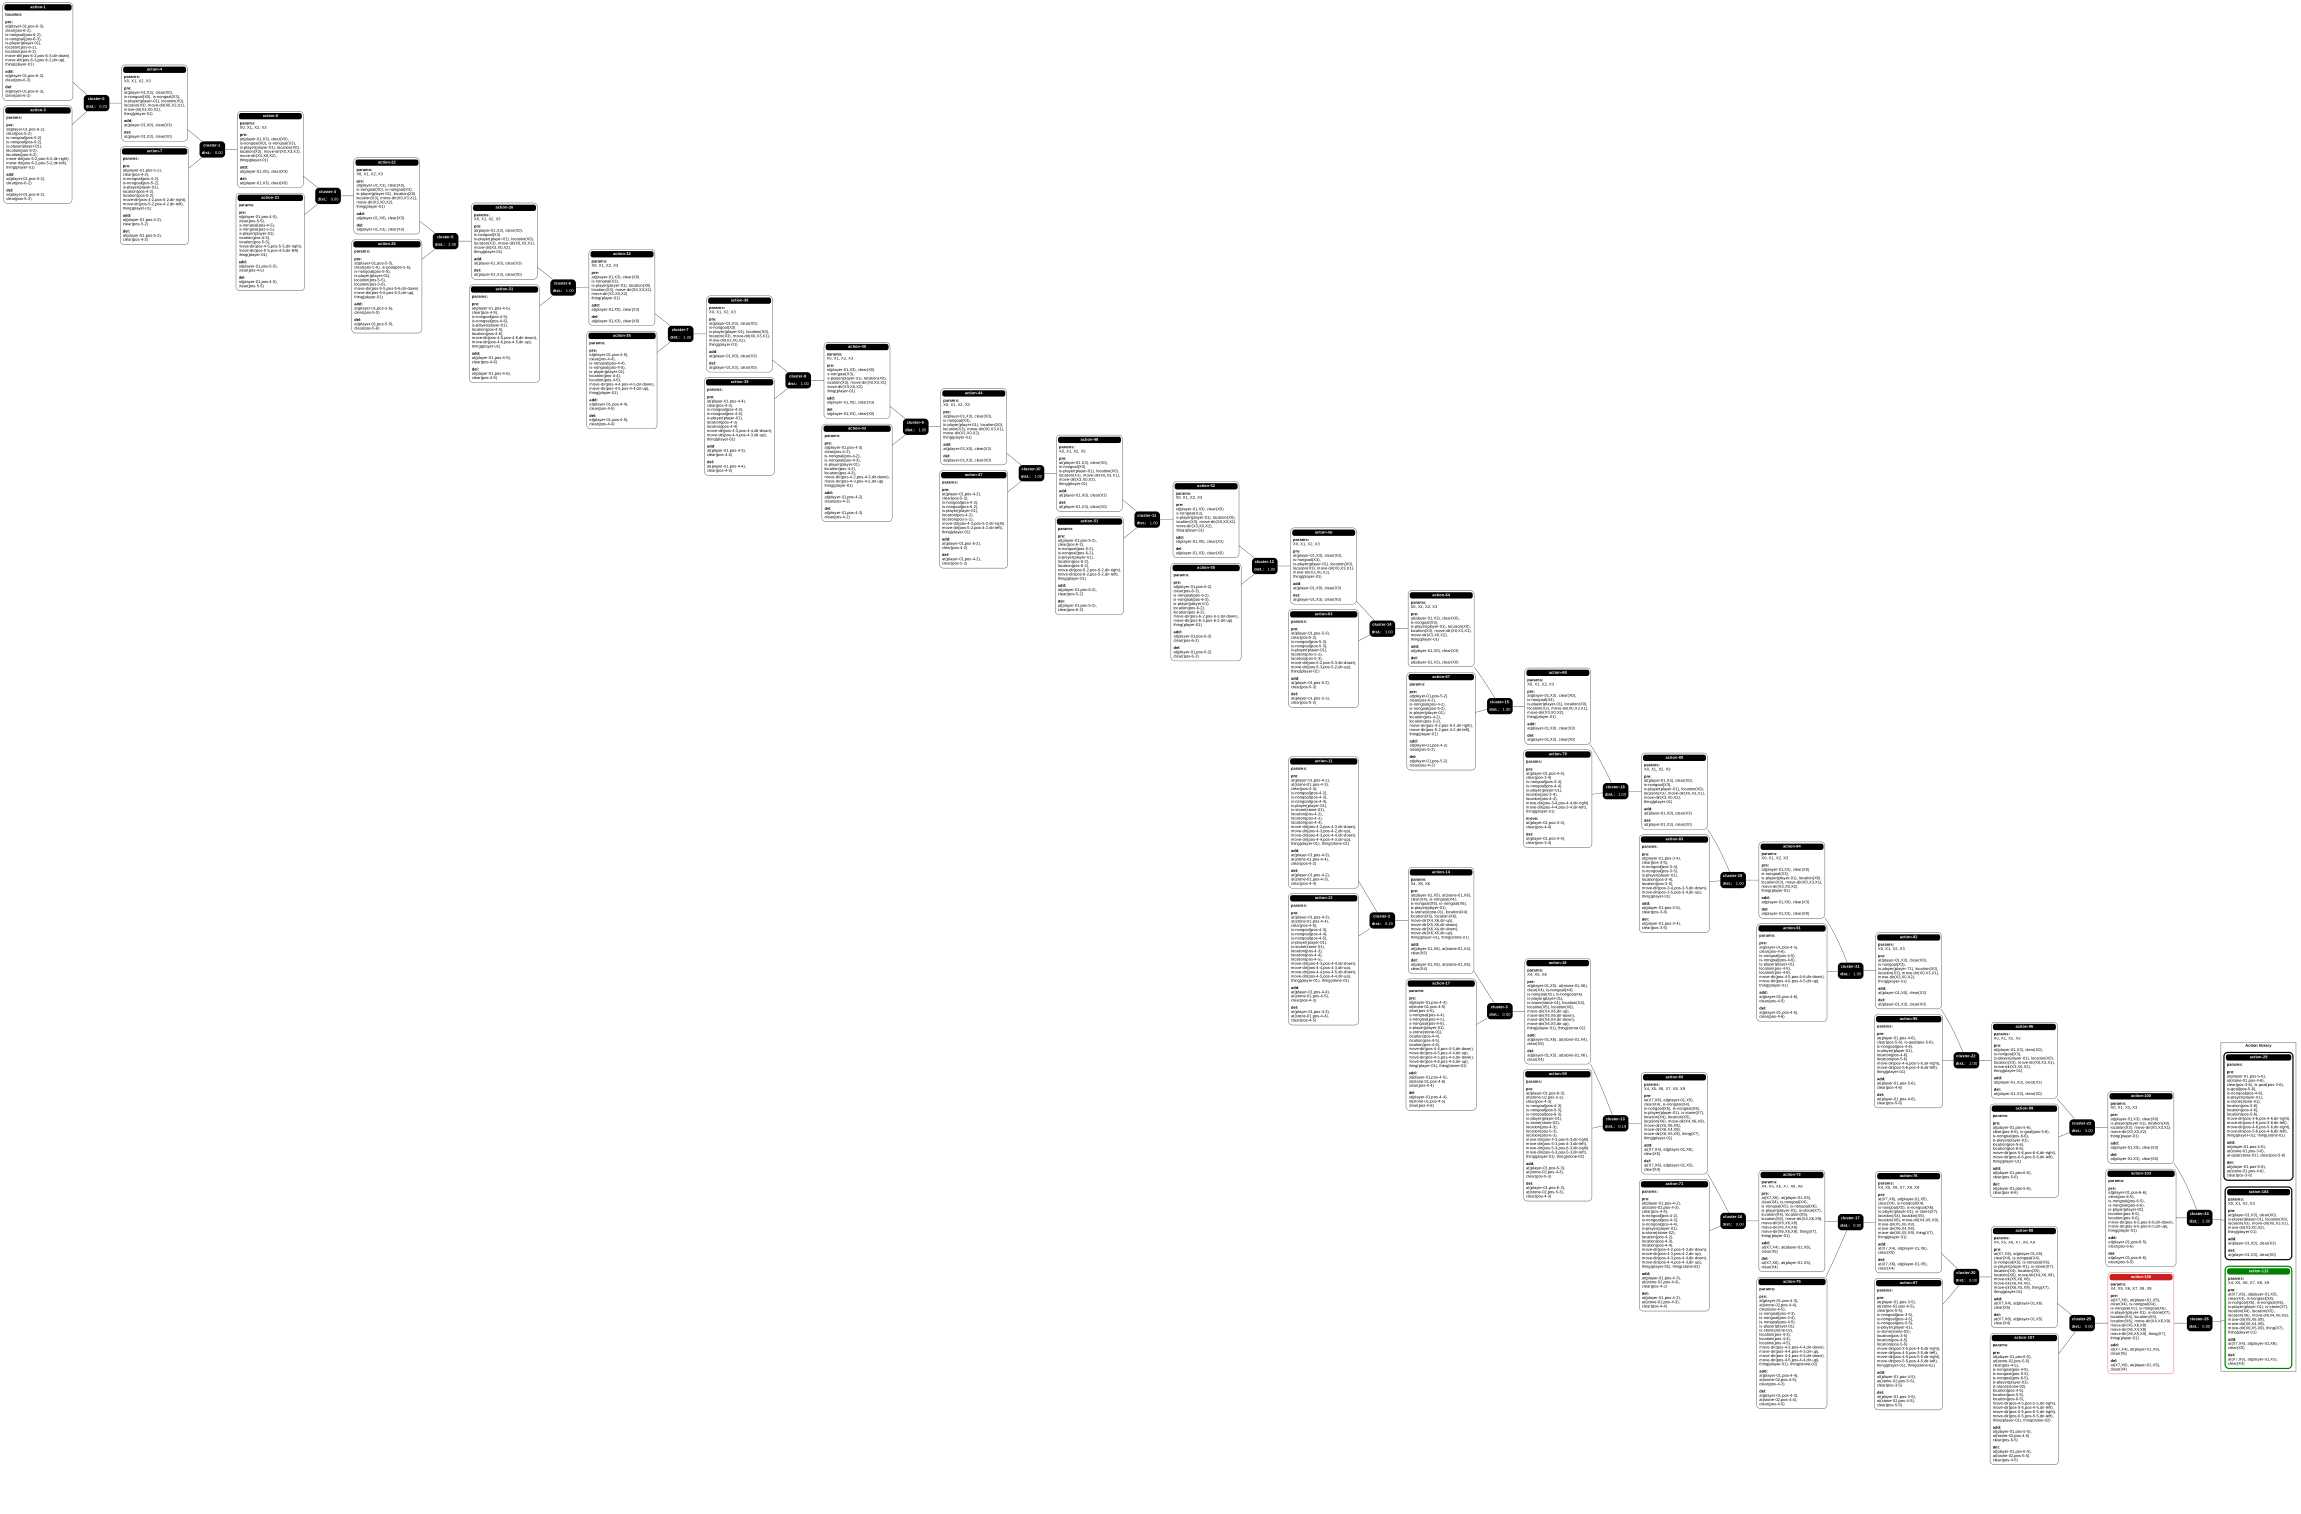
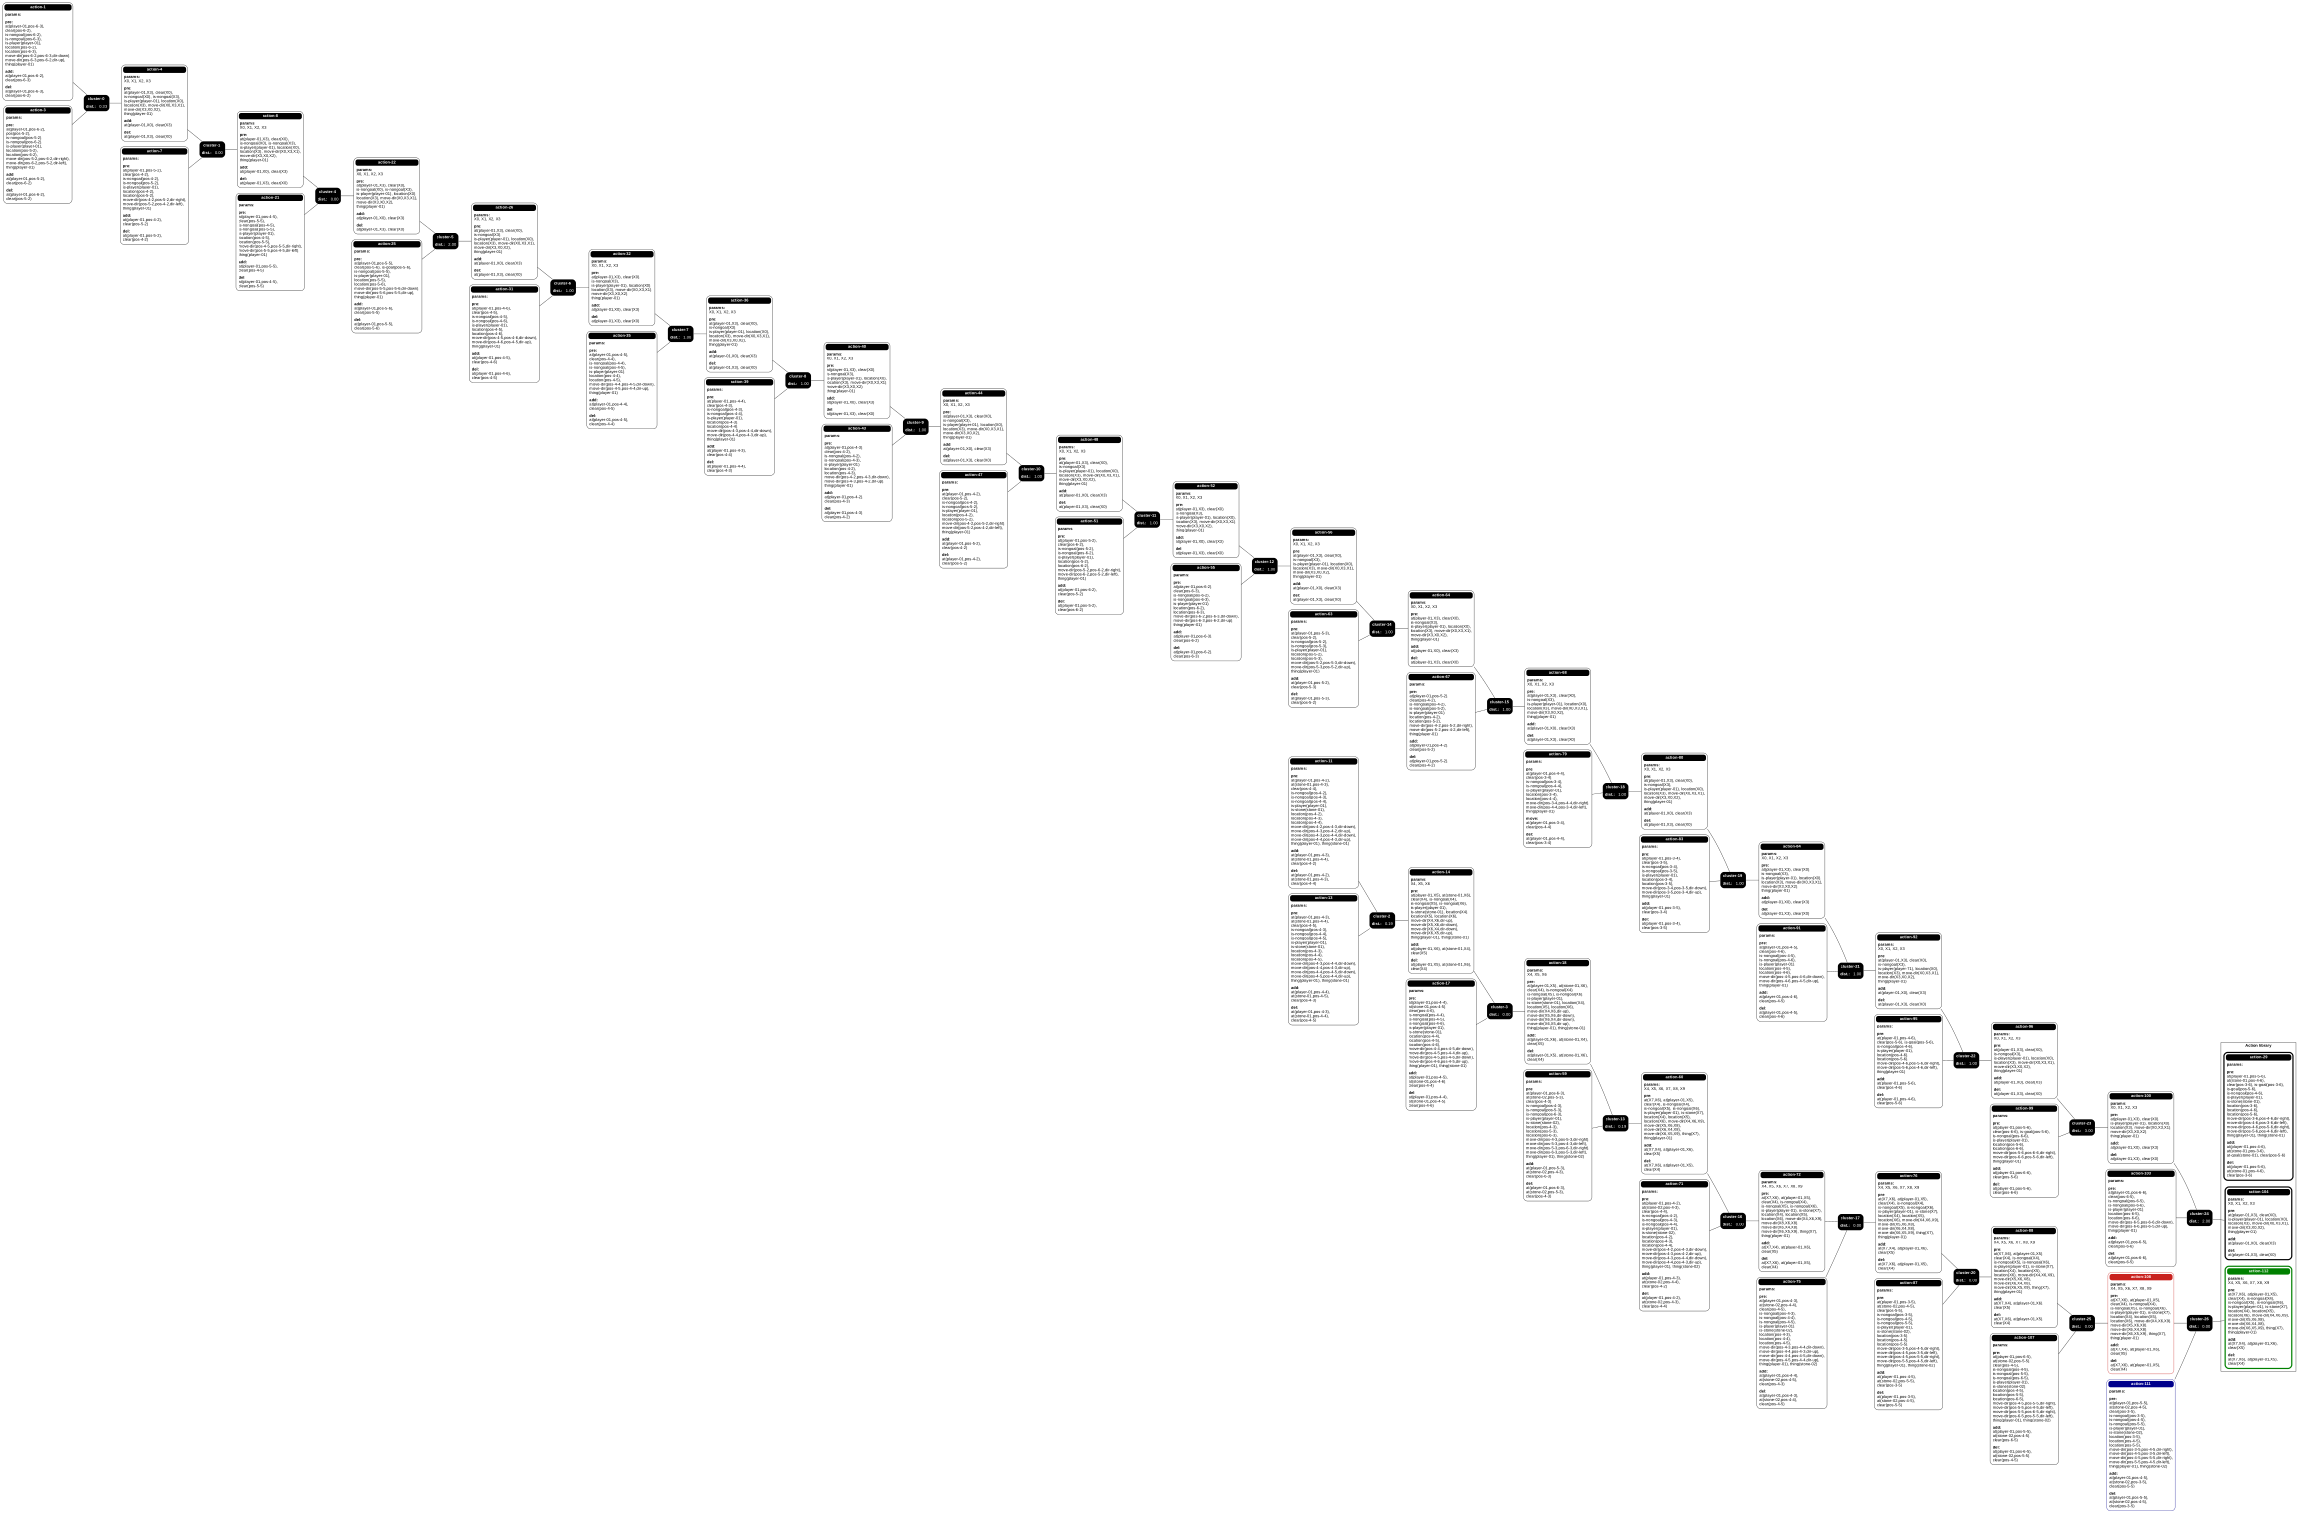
node "action-1": text "location:" -> "params:"
node "action-3": text "clear(pos-5-2)," -> "pos(pos-5-2),"
node "action-111": added
